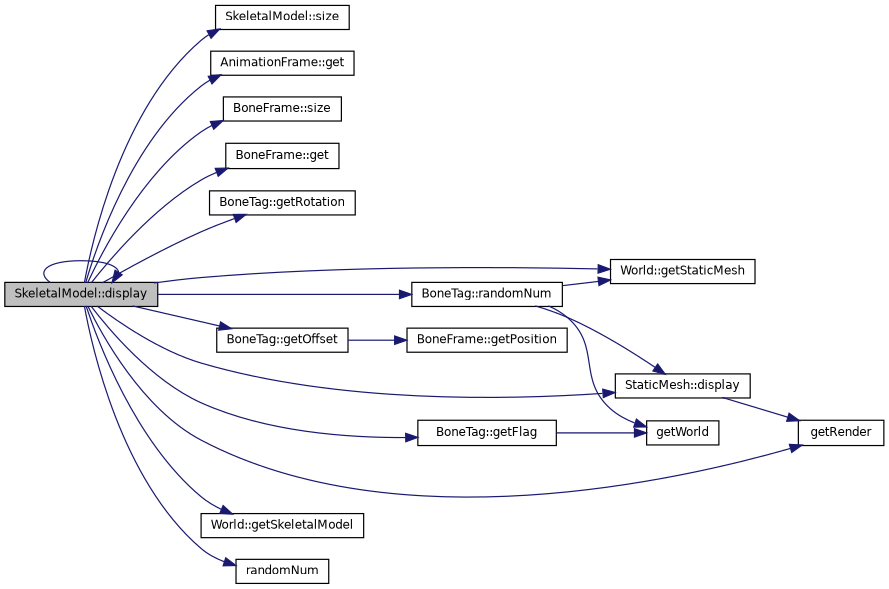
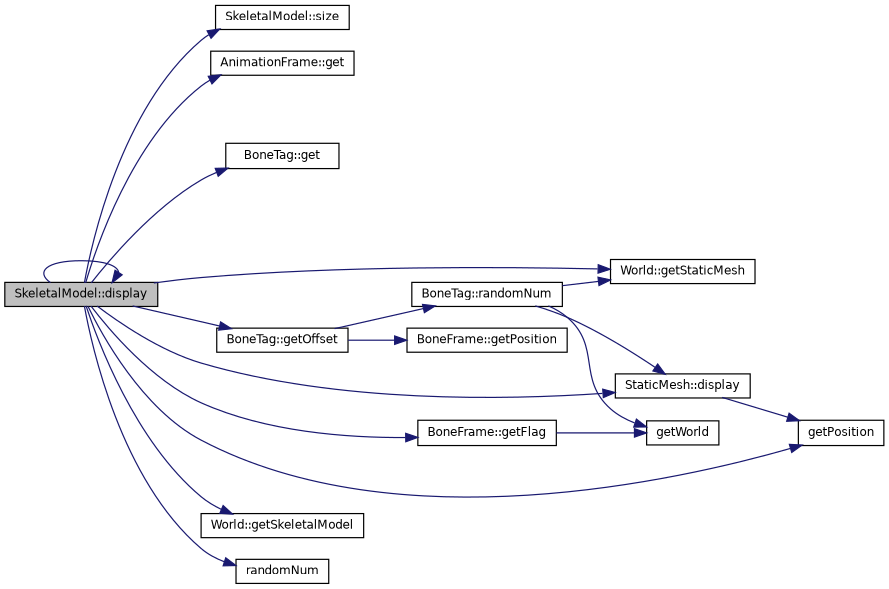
node "BoneFrame::size": removed
node "BoneFrame::get": label "BoneFrame::get" -> "BoneTag::get"
node "BoneTag::getRotation": removed
edge "SkeletalModel::display" -> "BoneTag::randomNum": now "BoneTag::getOffset" -> "BoneTag::randomNum"
node "BoneTag::getFlag": label "BoneTag::getFlag" -> "BoneFrame::getFlag"
node "getRender": label "getRender" -> "getPosition"
